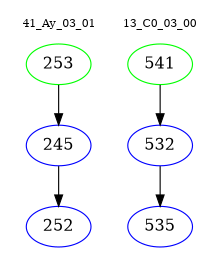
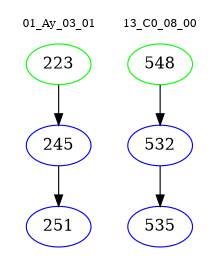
cluster "41_Ay_03_01": label "41_Ay_03_01" -> "01_Ay_03_01"
cluster "13_C0_03_00": label "13_C0_03_00" -> "13_C0_08_00"
node "253": label "253" -> "223"
node "541": label "541" -> "548"
node "252": label "252" -> "251"
